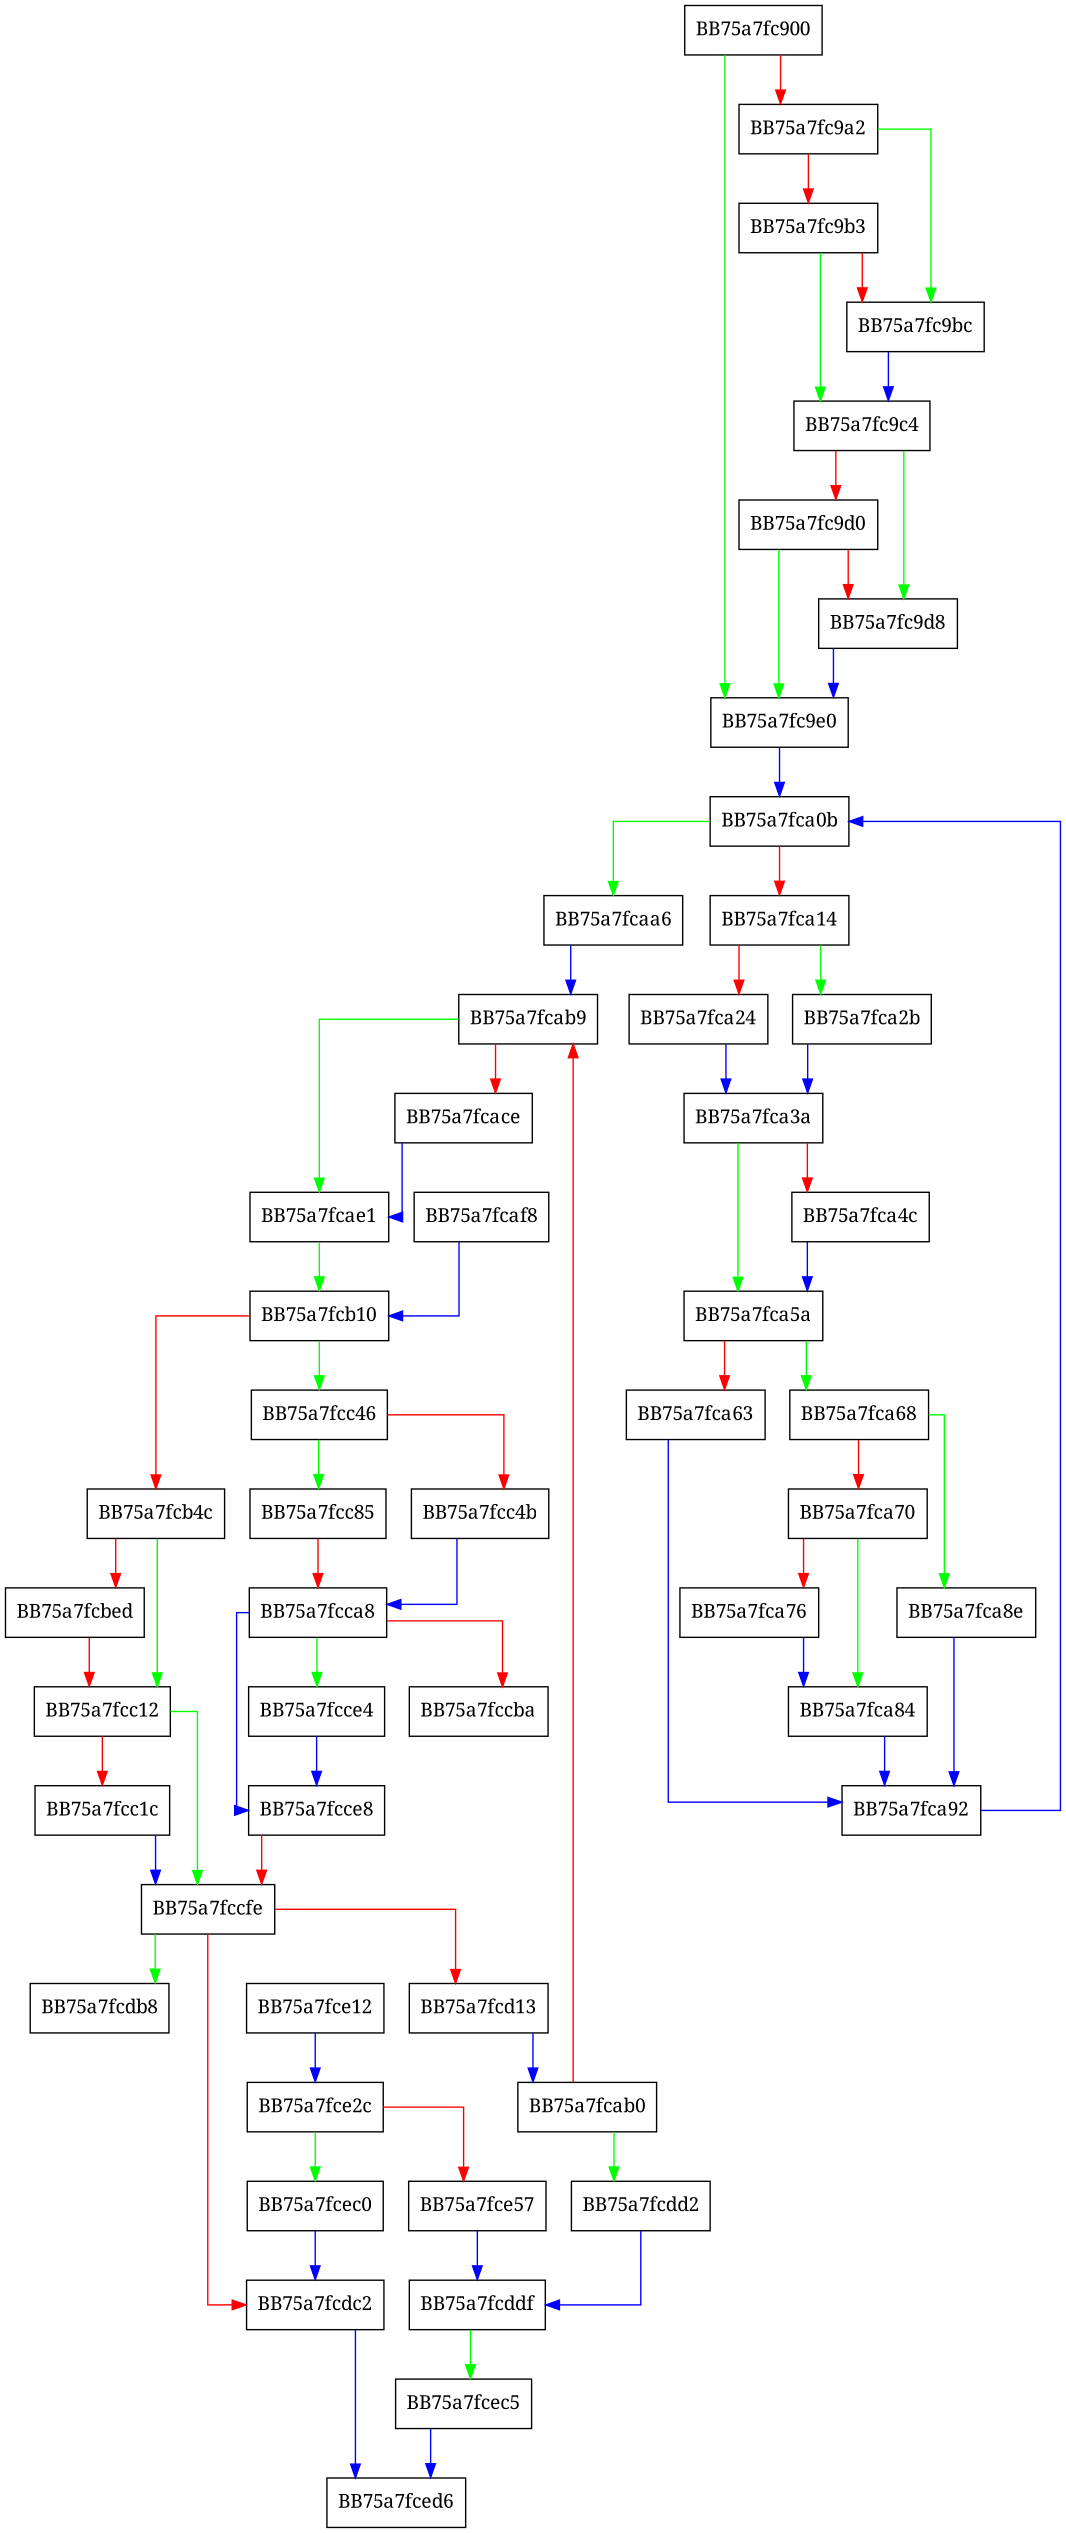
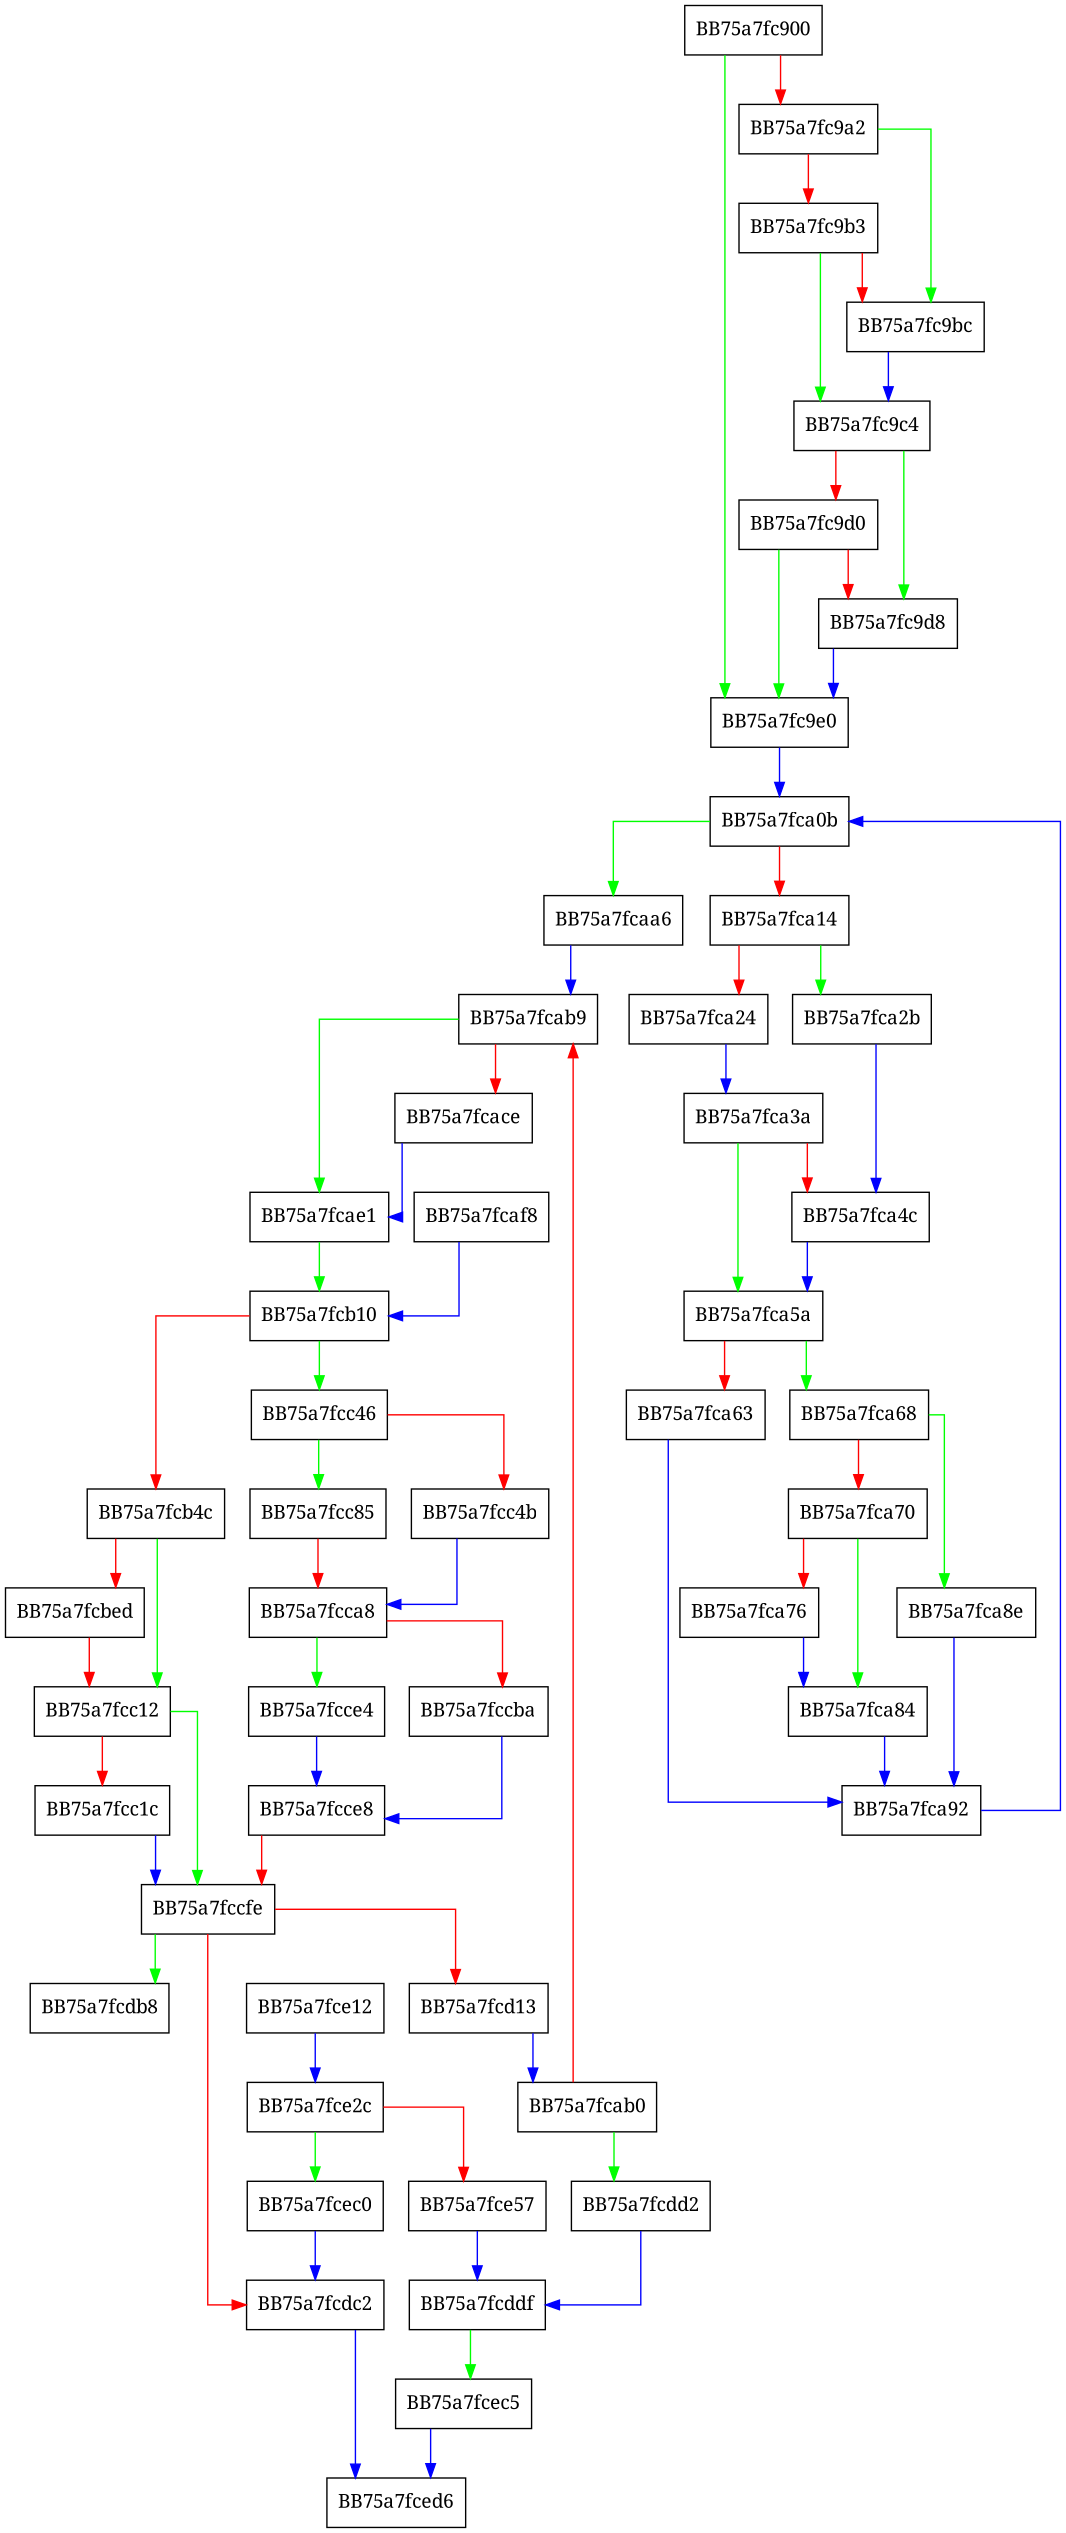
edge "BB75a7fca2b" -> "BB75a7fca3a": now "BB75a7fca2b" -> "BB75a7fca4c"
edge "BB75a7fcca8" -> "BB75a7fcce8": now "BB75a7fccba" -> "BB75a7fcce8"
